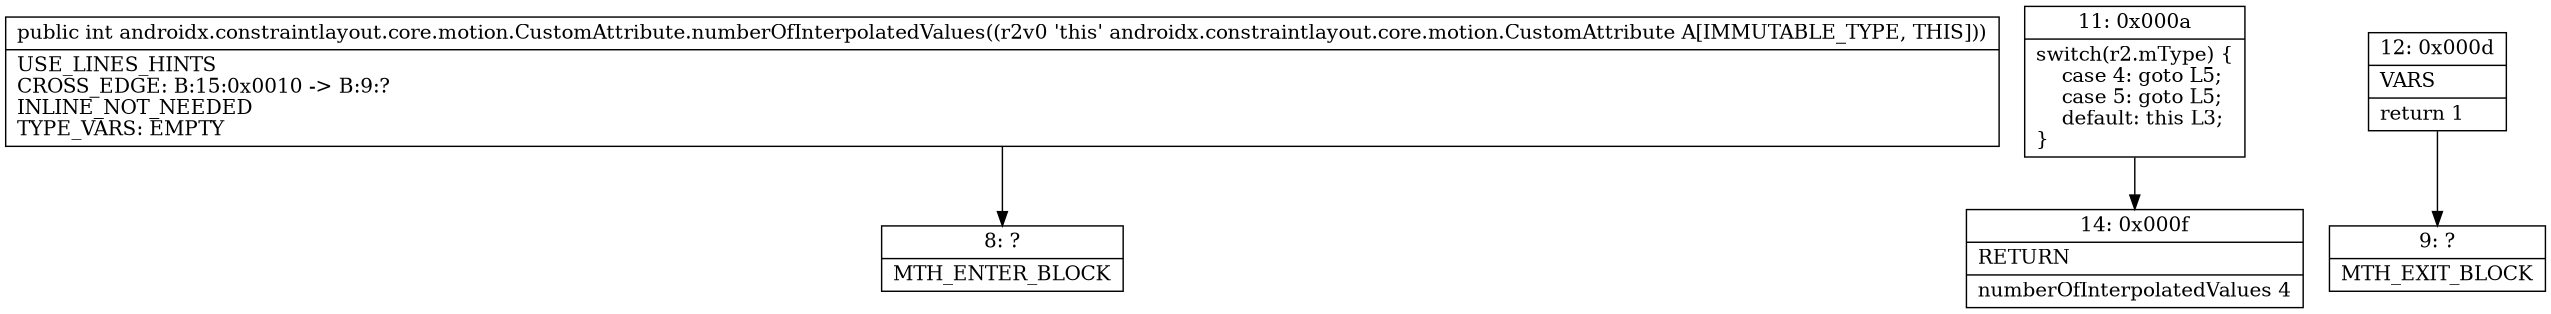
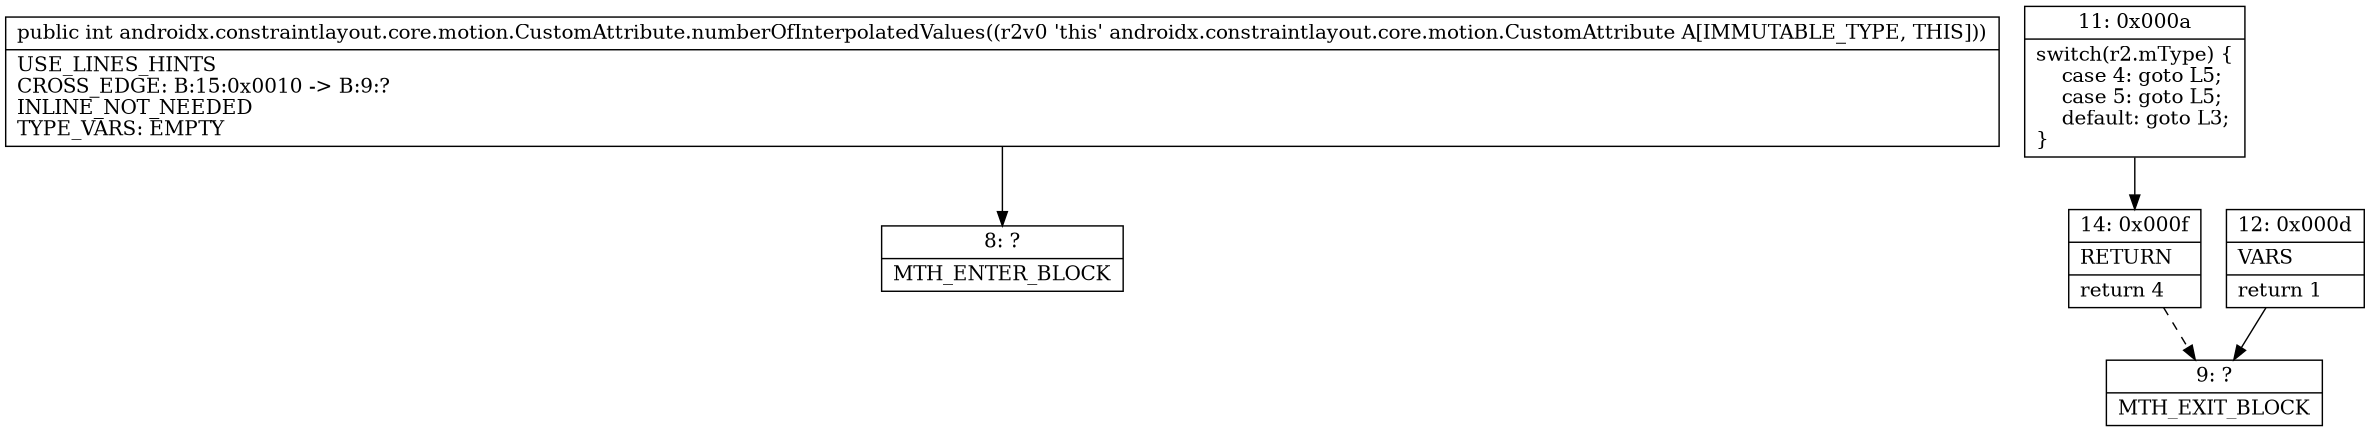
node "11: 0x000a": text "default: this L3;" -> "default: goto L3;"
node "14: 0x000f": text "numberOfInterpolatedValues 4" -> "return 4"
edge "14: 0x000f" -> "9: ?": added
